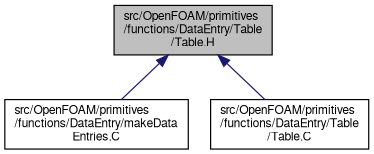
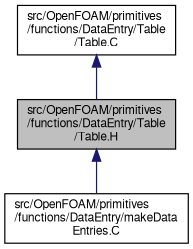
edge "src/OpenFOAM/primitives /functions/DataEntry/Table /Table.C" -> "src/OpenFOAM/primitives /functions/DataEntry/Table /Table.H": reversed
